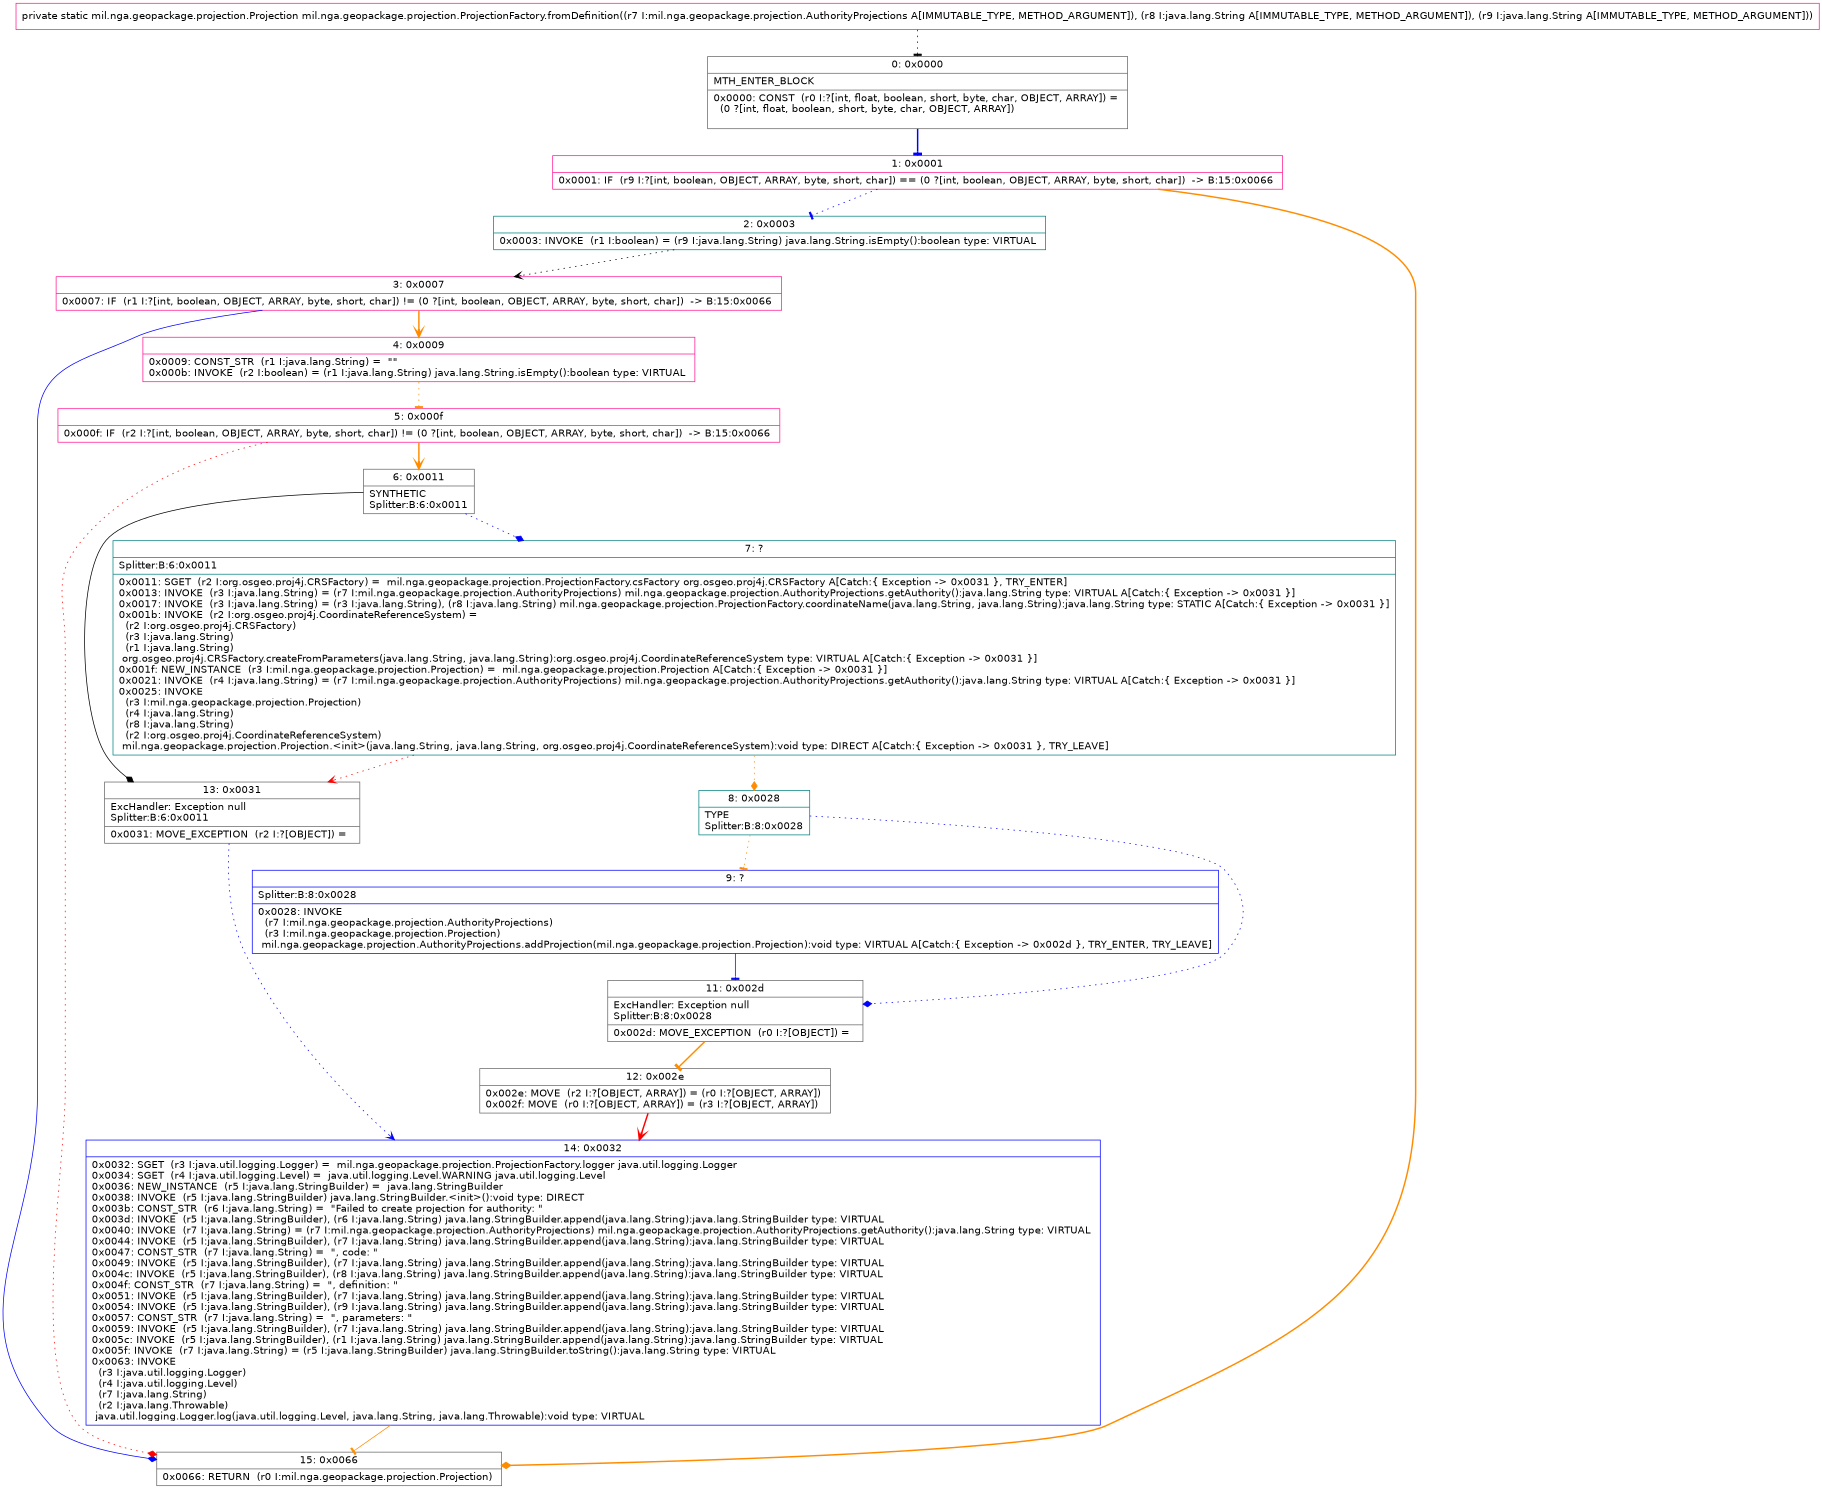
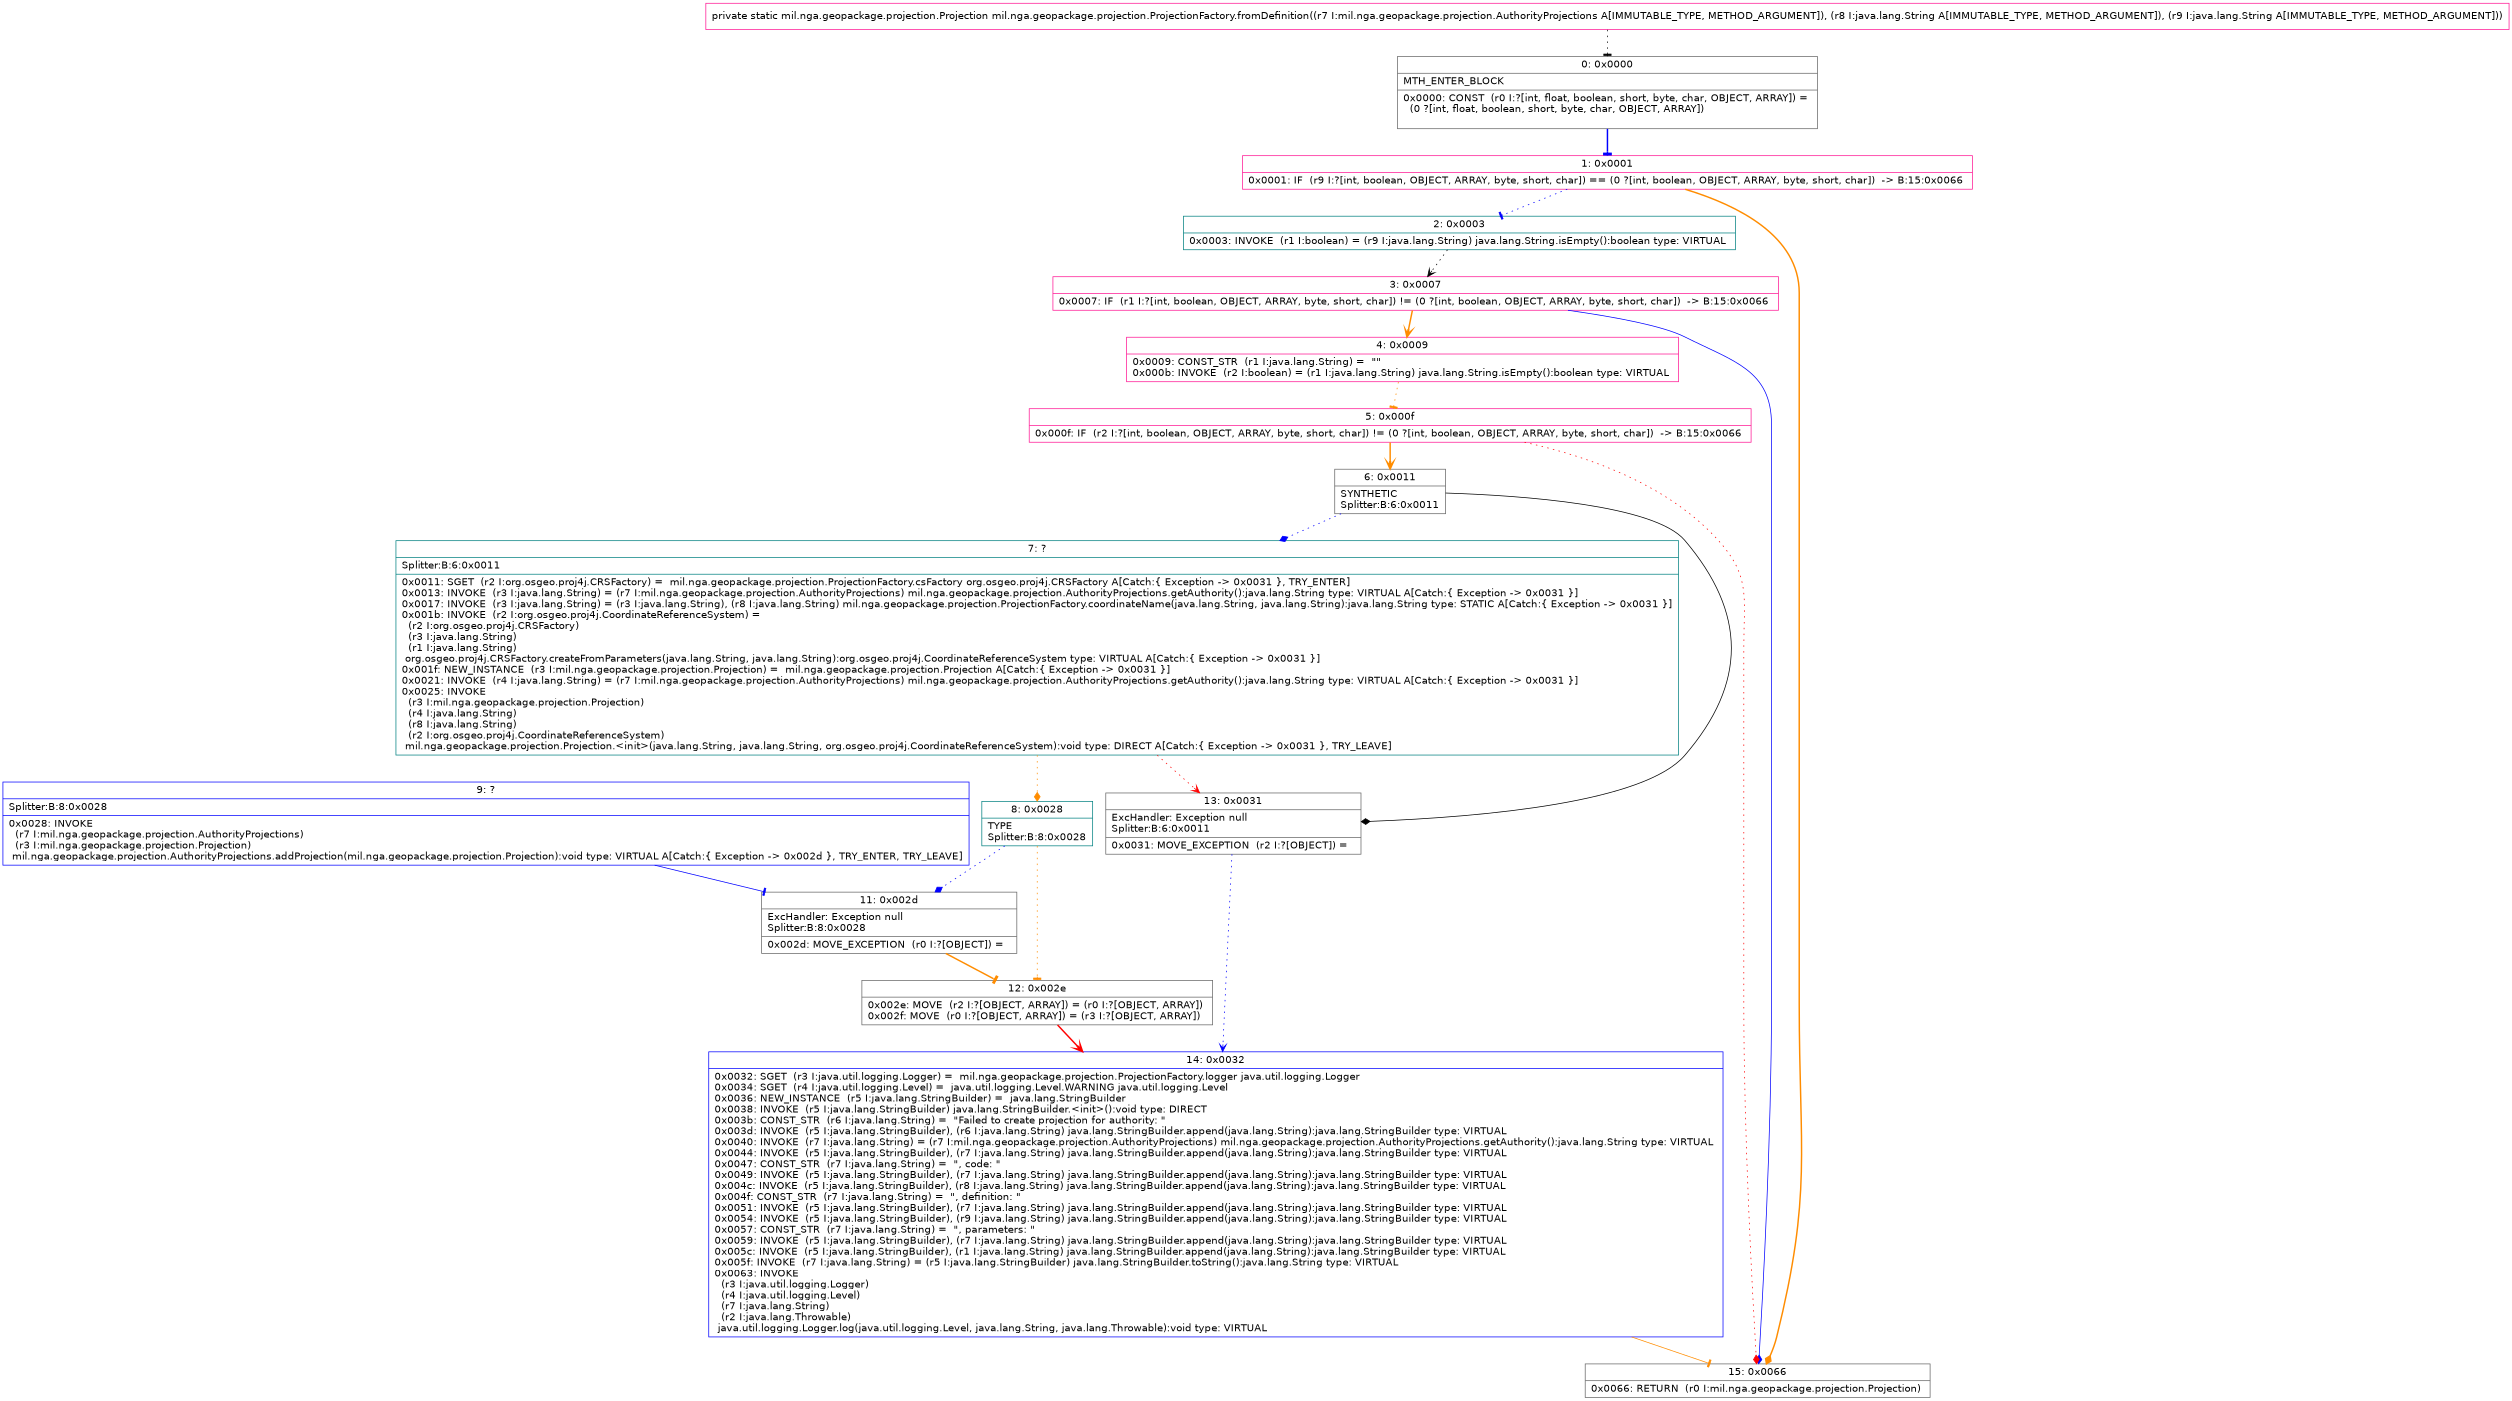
edge "8: 0x0028" -> "9: ?": now "8: 0x0028" -> "12: 0x002e"
